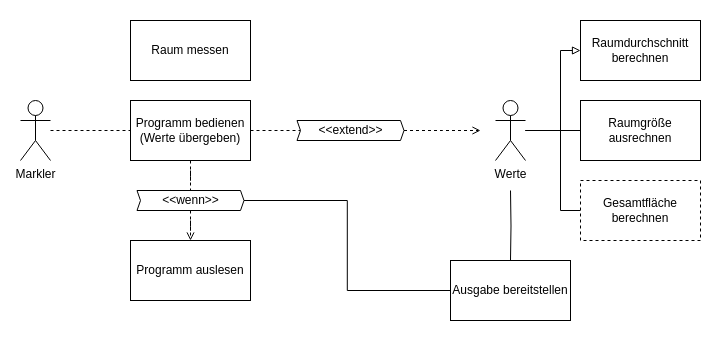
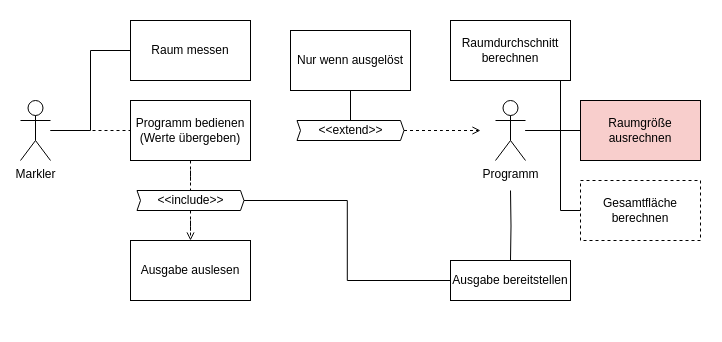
node "Raumdurchschnitt berechnen": moved (641, 51) -> (511, 51)
node "Nur wenn ausgelöst": added
edge "Raum messen" -- "Markler": added
edge "Nur wenn ausgelöst" -- "<<extend>>": added
edge "Programm bedienen (Werte übergeben)" -- "<<extend>>": removed
node "Raumgröße ausrechnen": fillcolor #ffffff -> #f8cecc
node "Werte": label "Werte" -> "Programm"
node "<<wenn>>": label "<<wenn>>" -> "<<include>>"
node "Programm auslesen": label "Programm auslesen" -> "Ausgabe auslesen"
node "Ausgabe bereitstellen": size 120x60 -> 120x40
